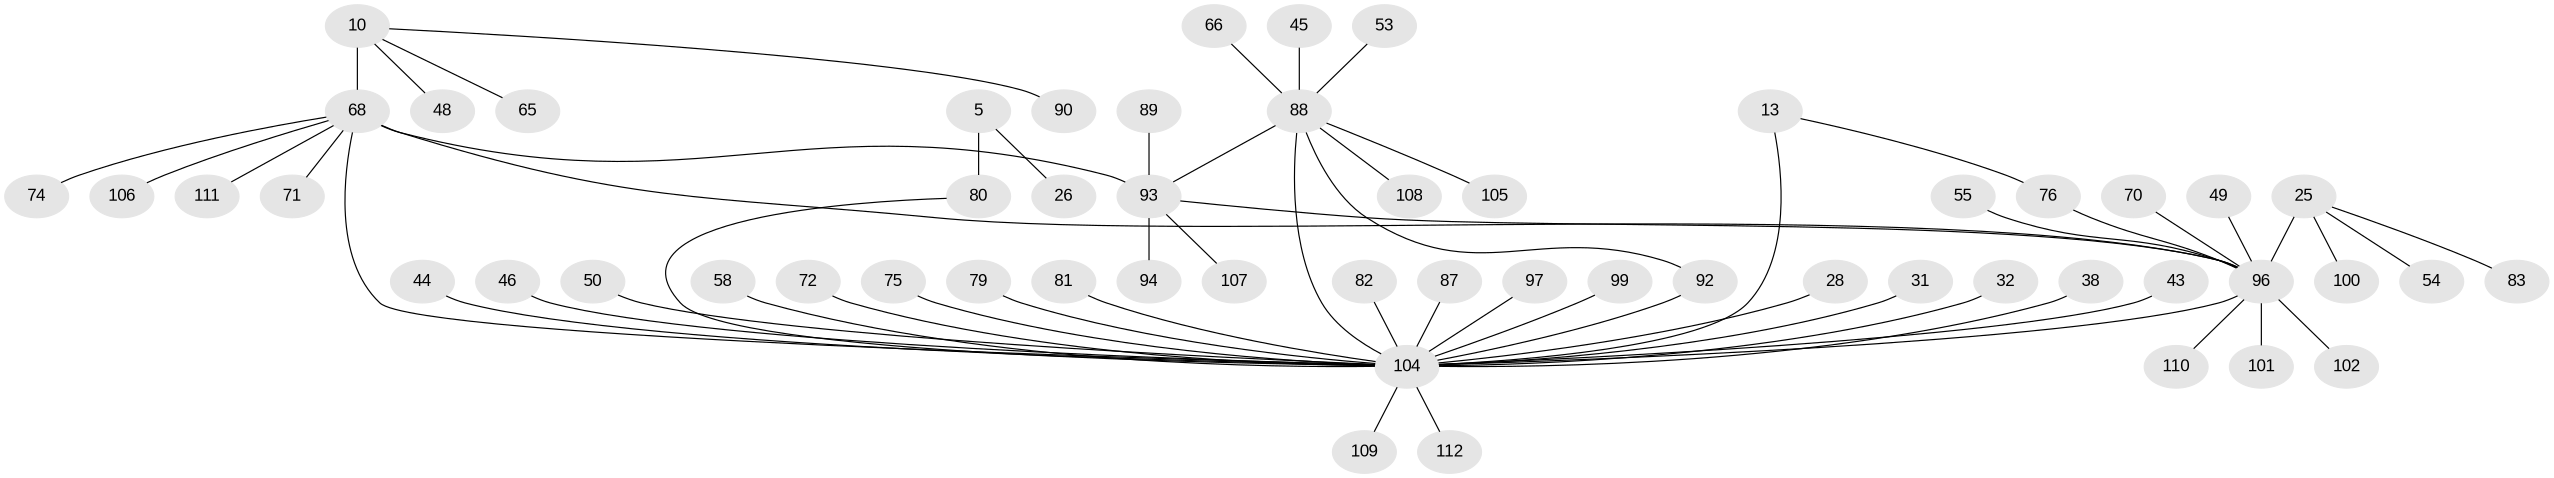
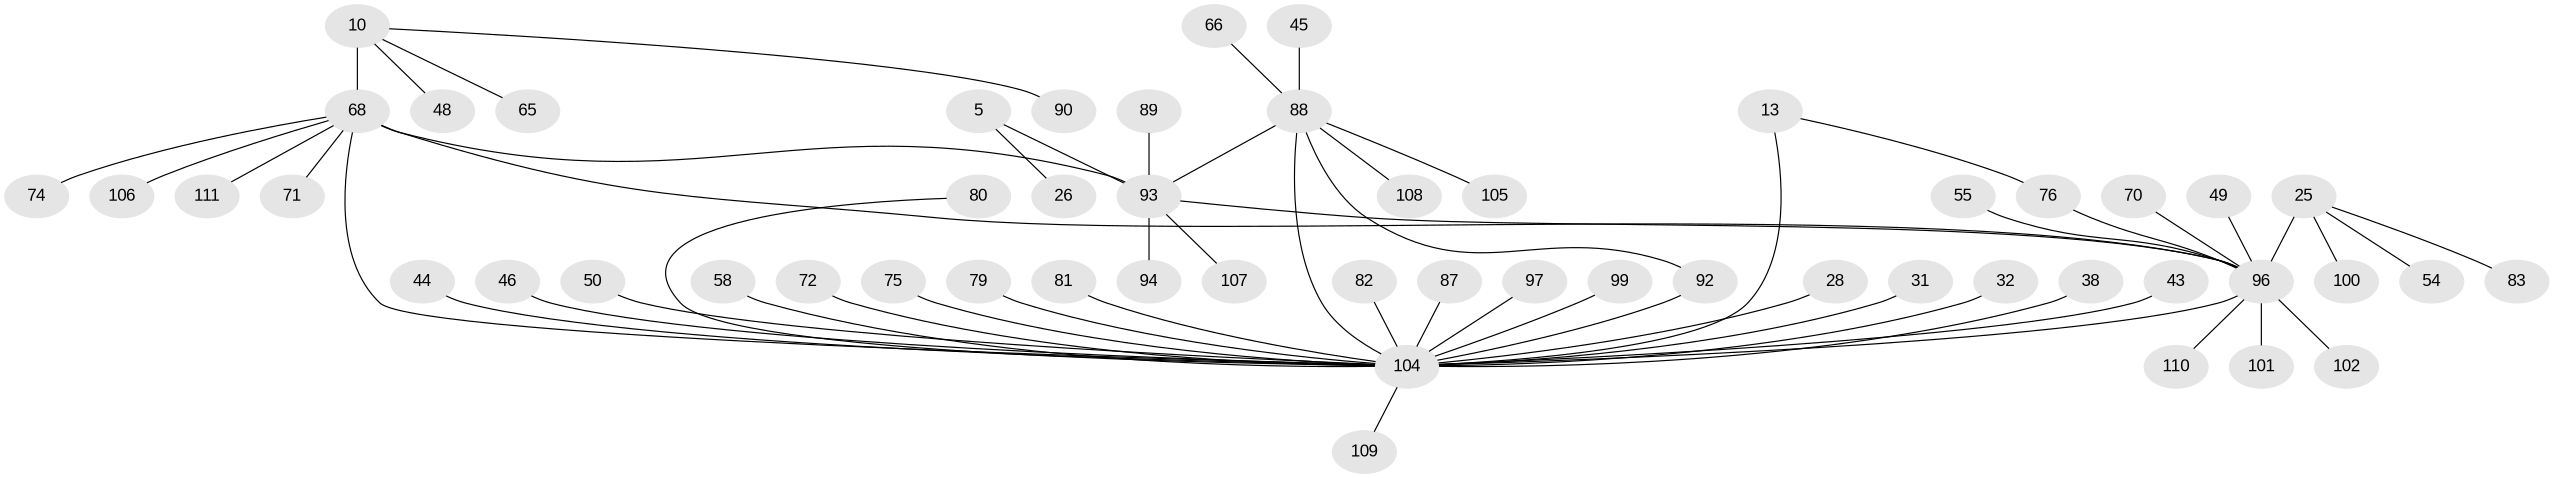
node "53": removed
edge "5" -- "80": now "5" -- "93"
node "112": removed
